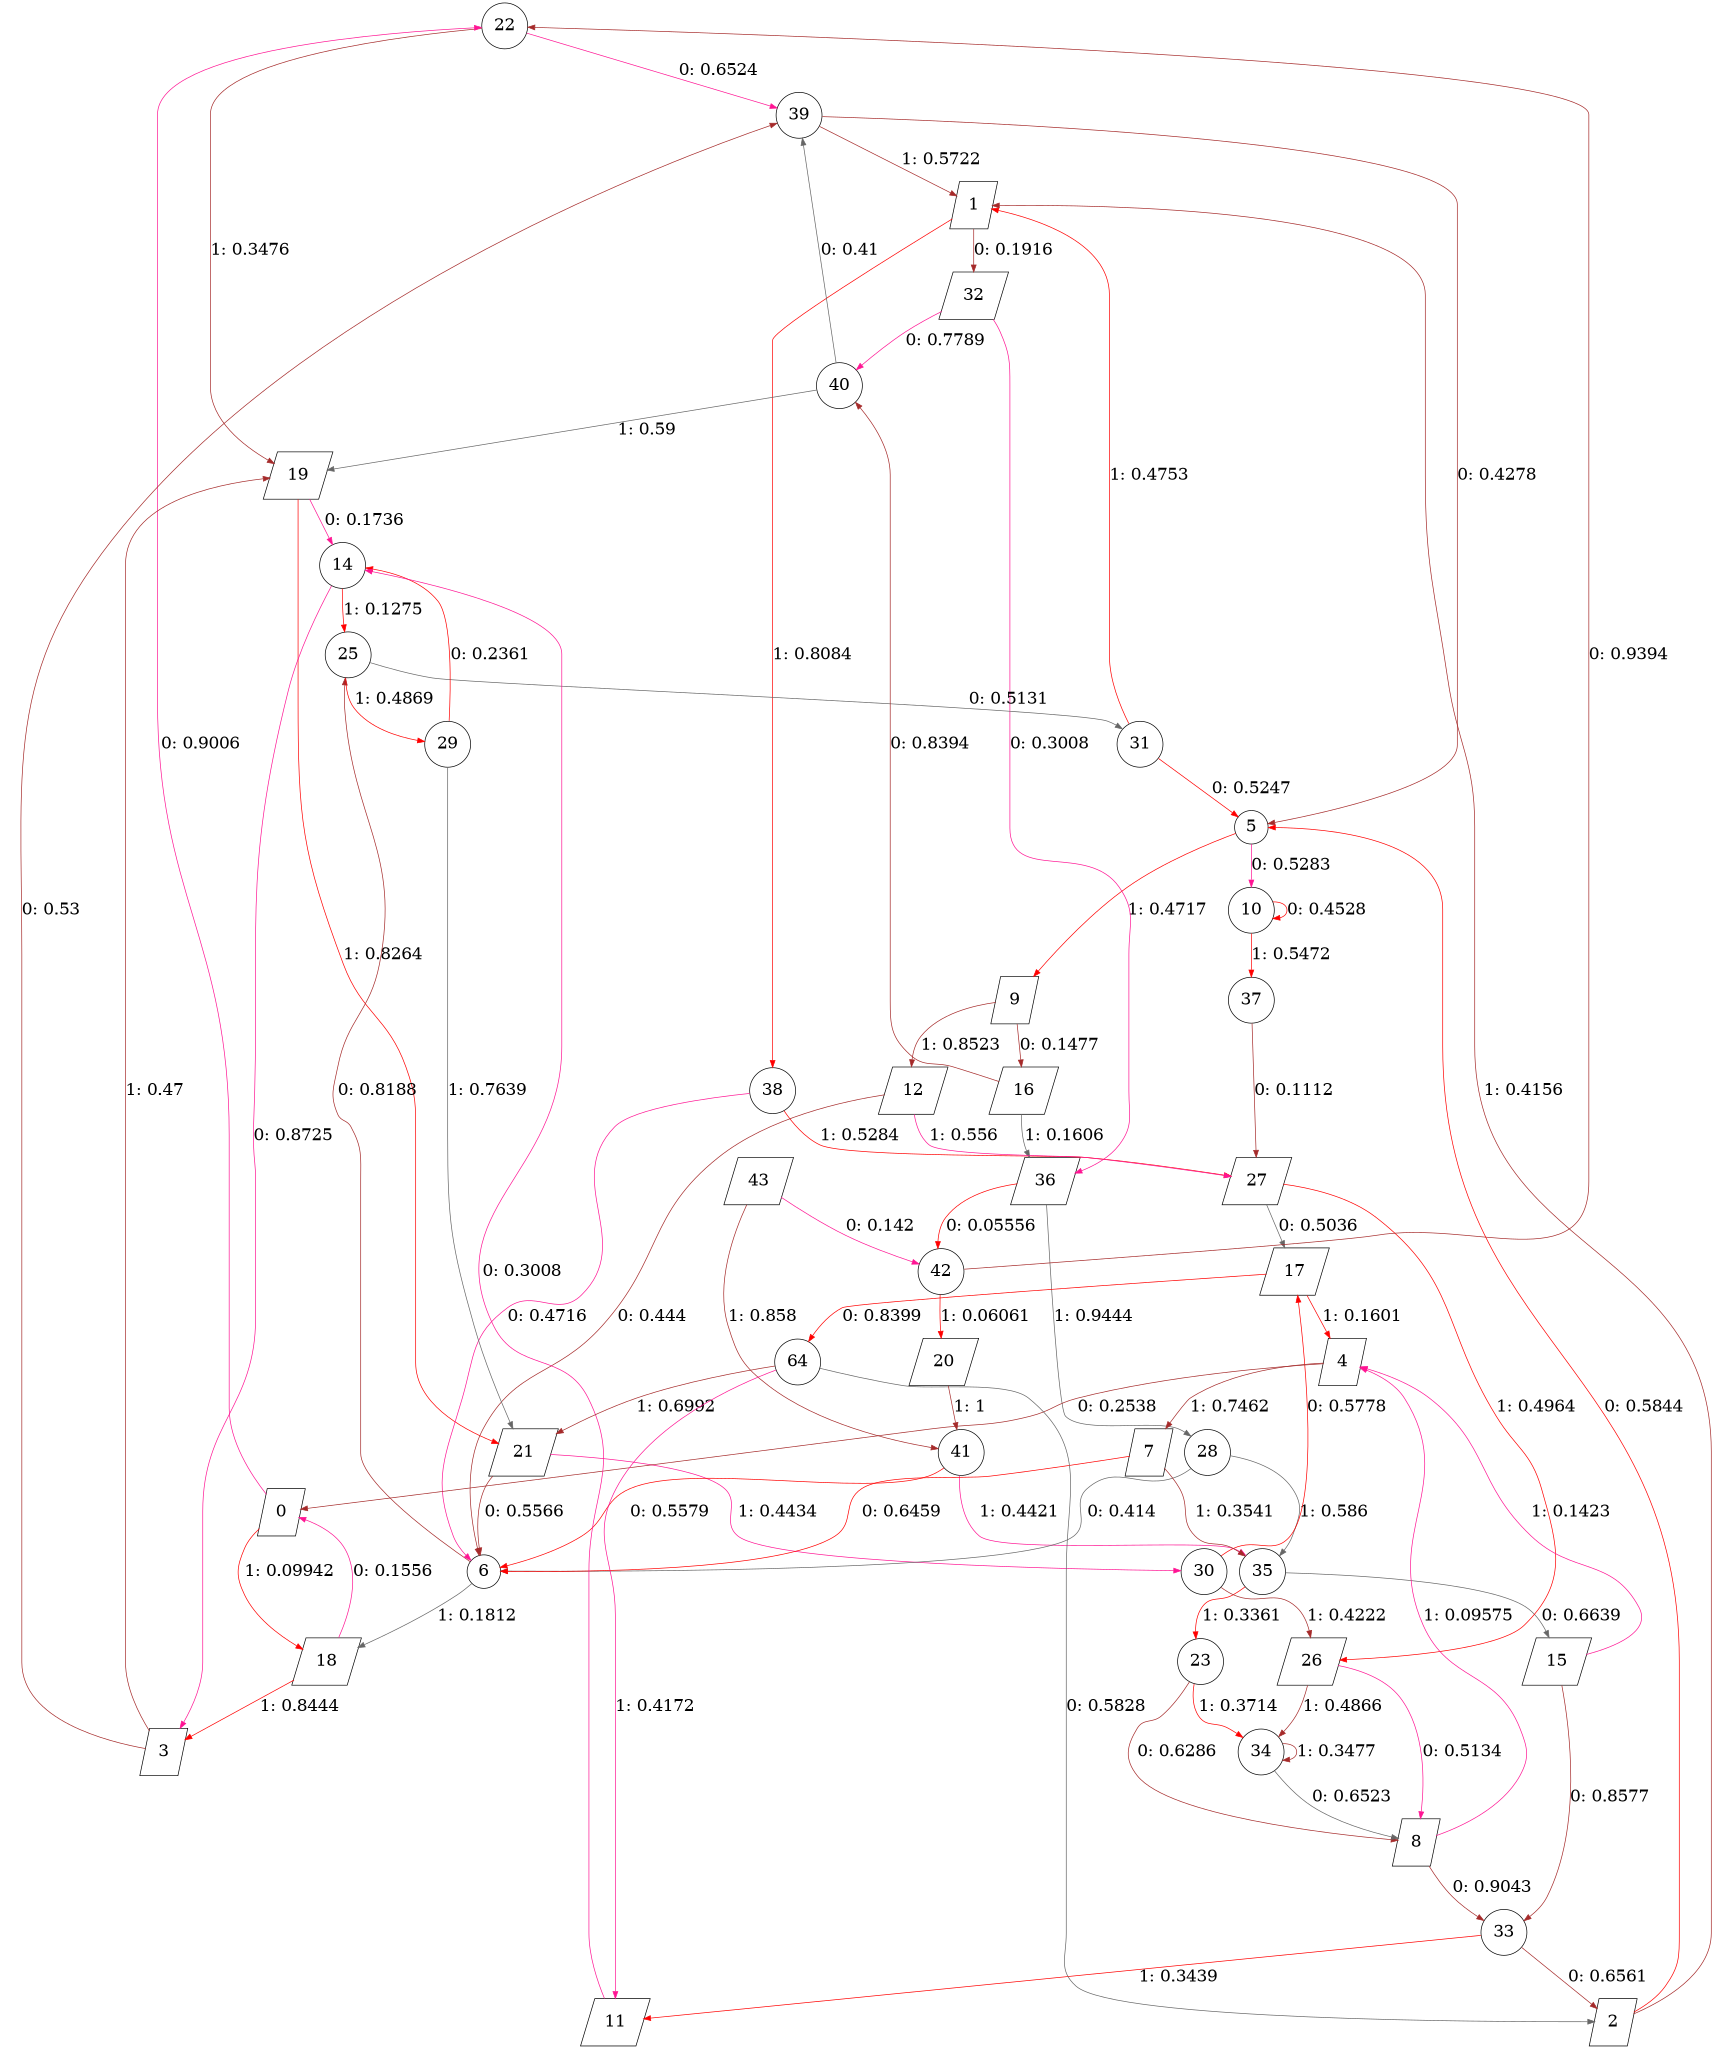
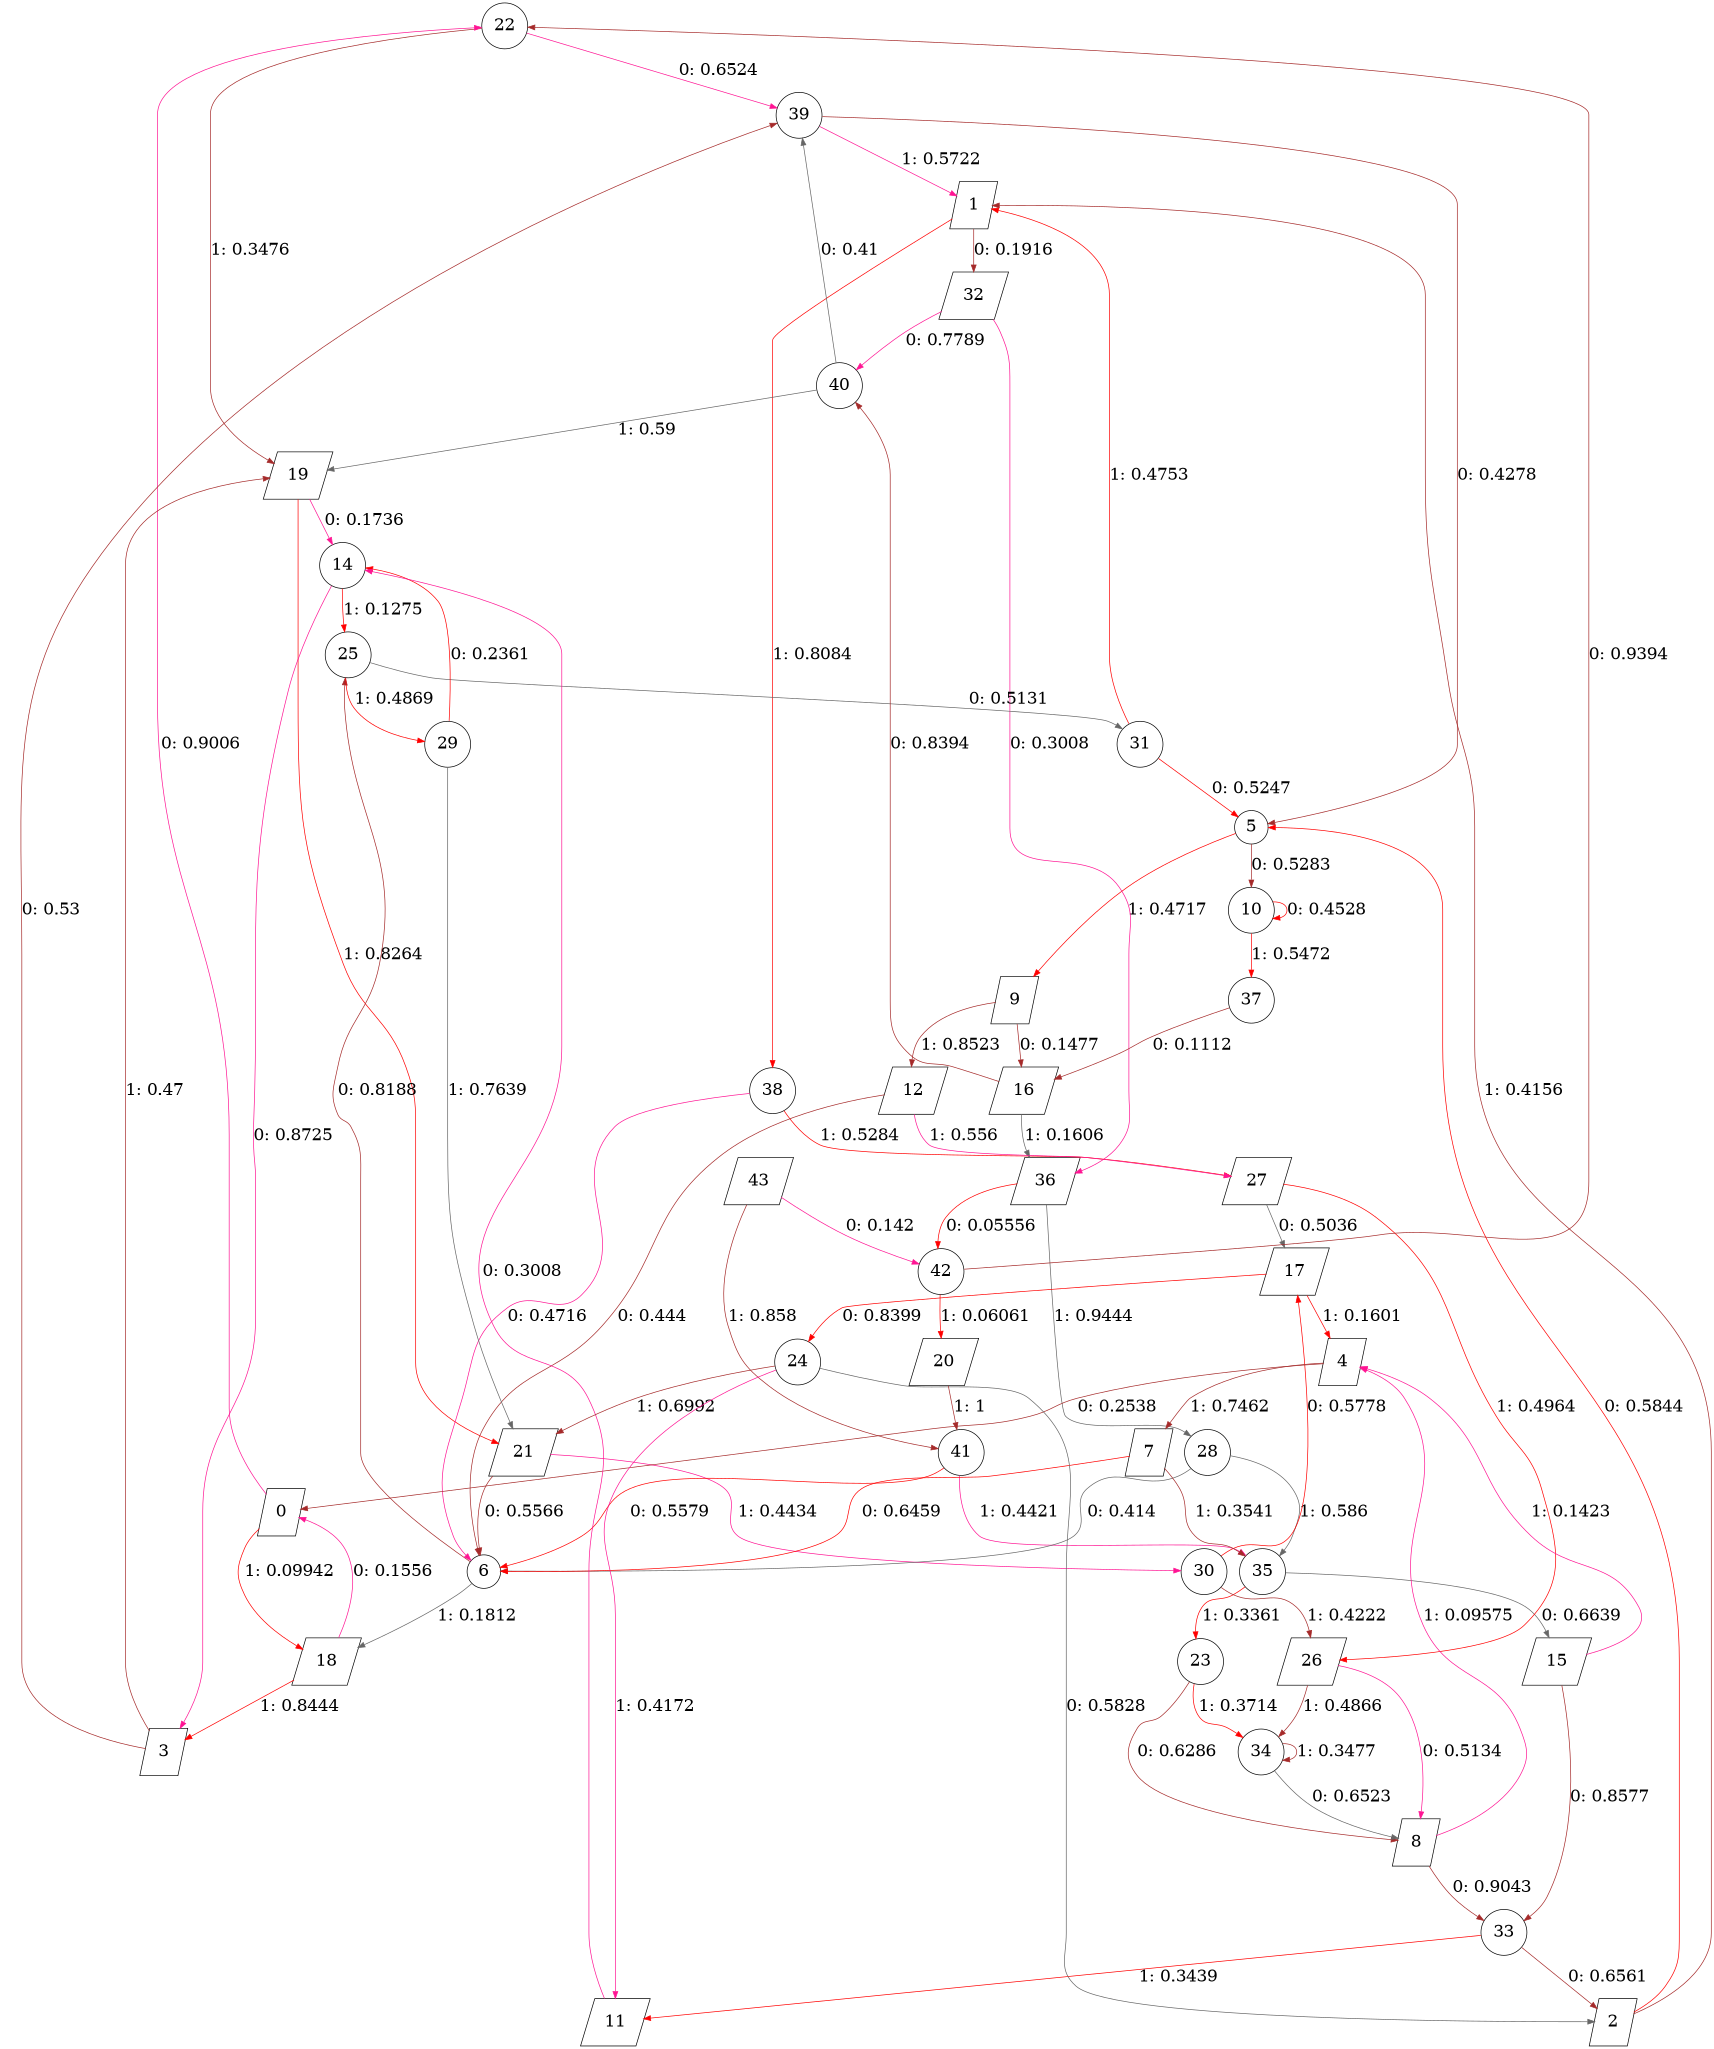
edge "39" -> "1": color brown -> deeppink
edge "5" -> "10": color deeppink -> brown
edge "37" -> "27": now "37" -> "16"
node "64": label "64" -> "24"
